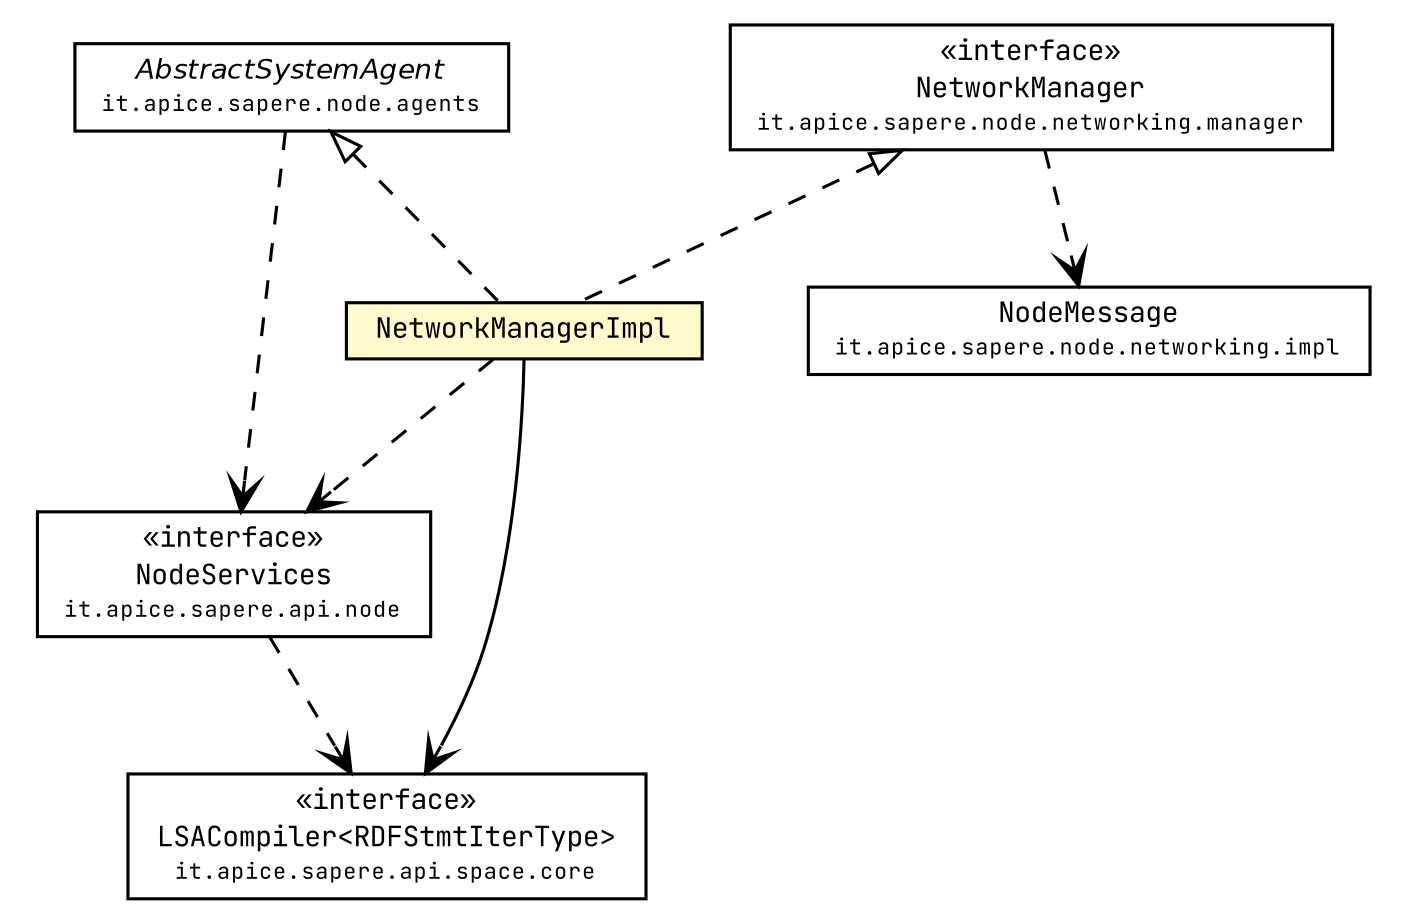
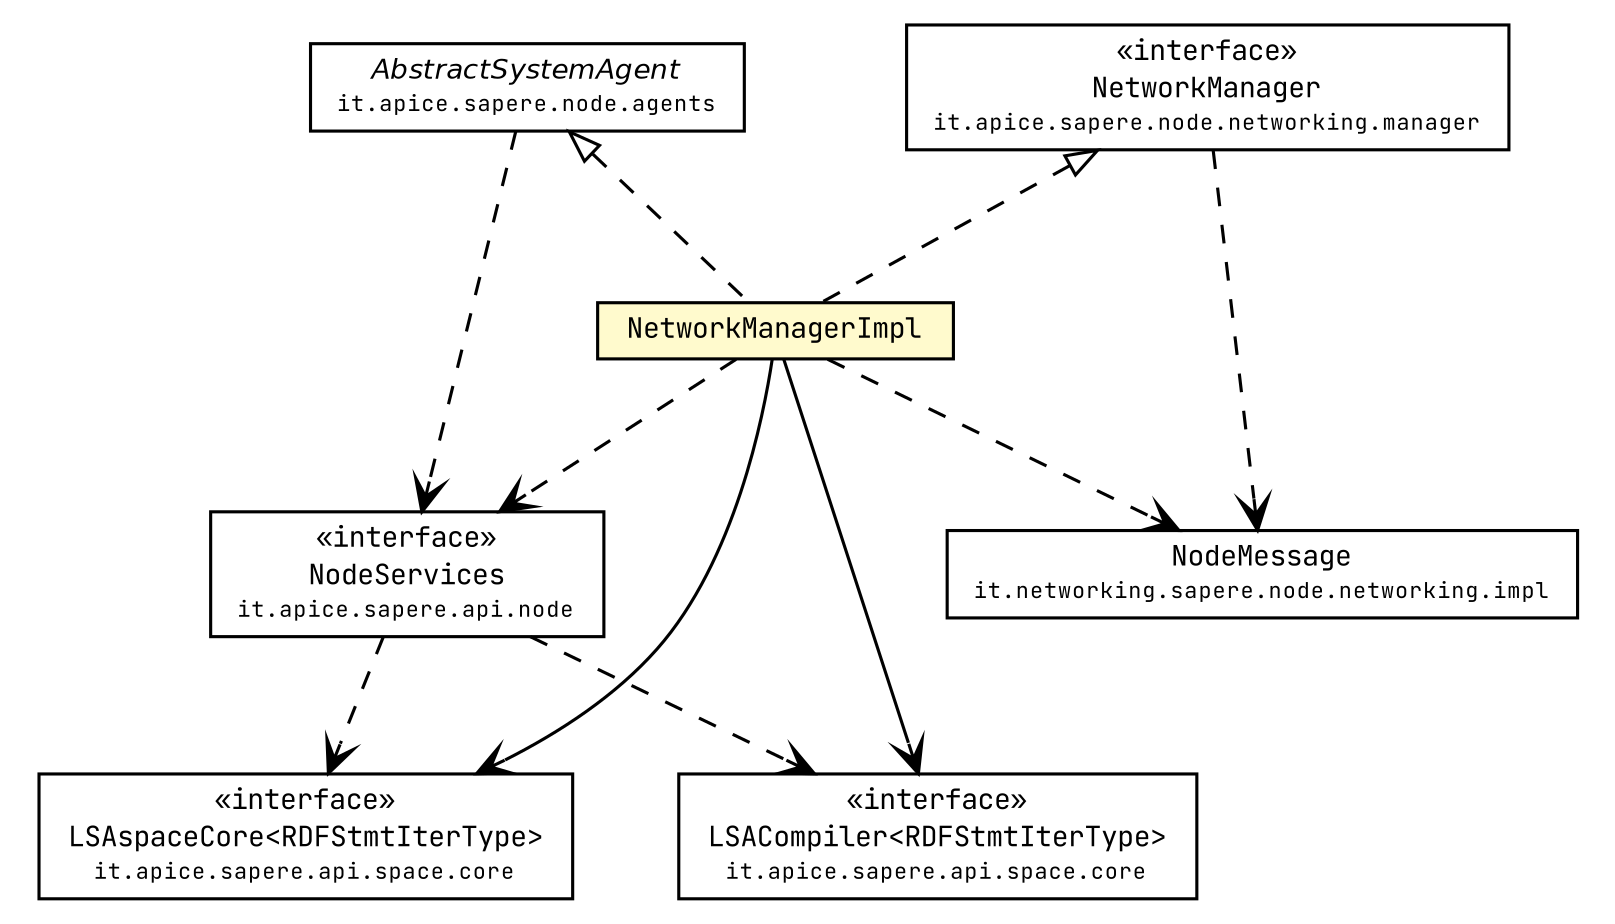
node "NodeMessage": text "it.apice.sapere.node.networking.impl" -> "it.networking.sapere.node.networking.impl"
edge "NetworkManagerImpl" -> "NodeMessage": added
node "LSAspaceCore<RDFStmtIterType>": added
